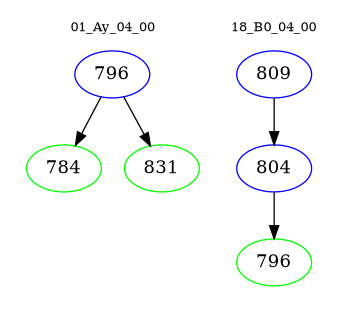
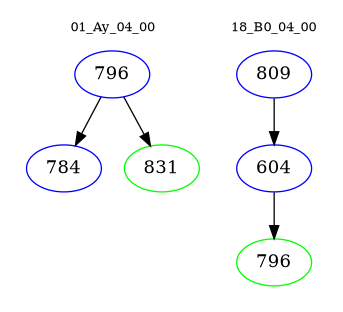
node "784": color green -> blue
node "804": label "804" -> "604"
